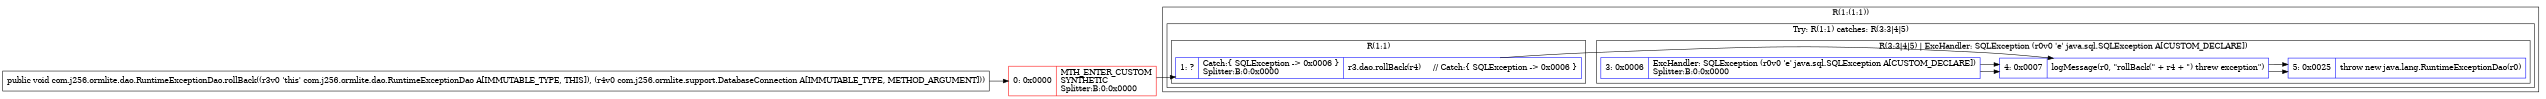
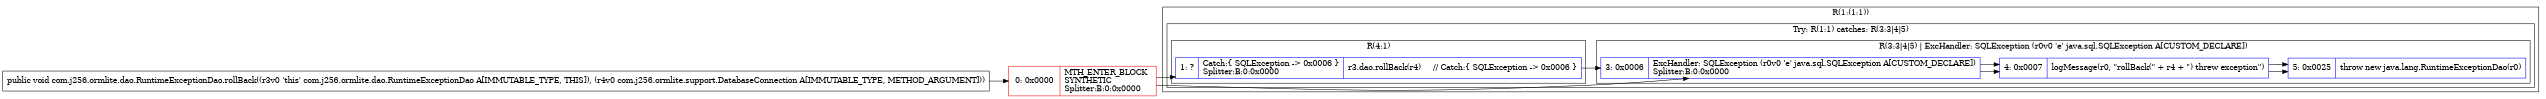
cluster "R(1:1)": label "R(1:1)" -> "R(4:1)"
edge "1: ?" -> "4: 0x0007": now "1: ?" -> "3: 0x0006"
node "0: 0x0000": text "MTH_ENTER_CUSTOM" -> "MTH_ENTER_BLOCK"
edge "0: 0x0000" -> "3: 0x0006": added
